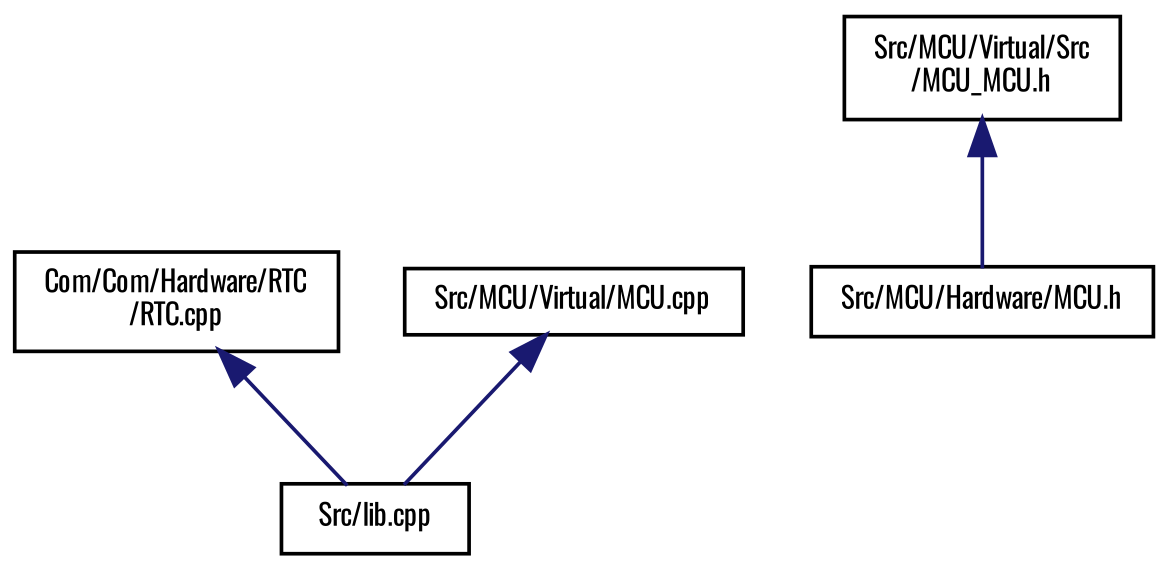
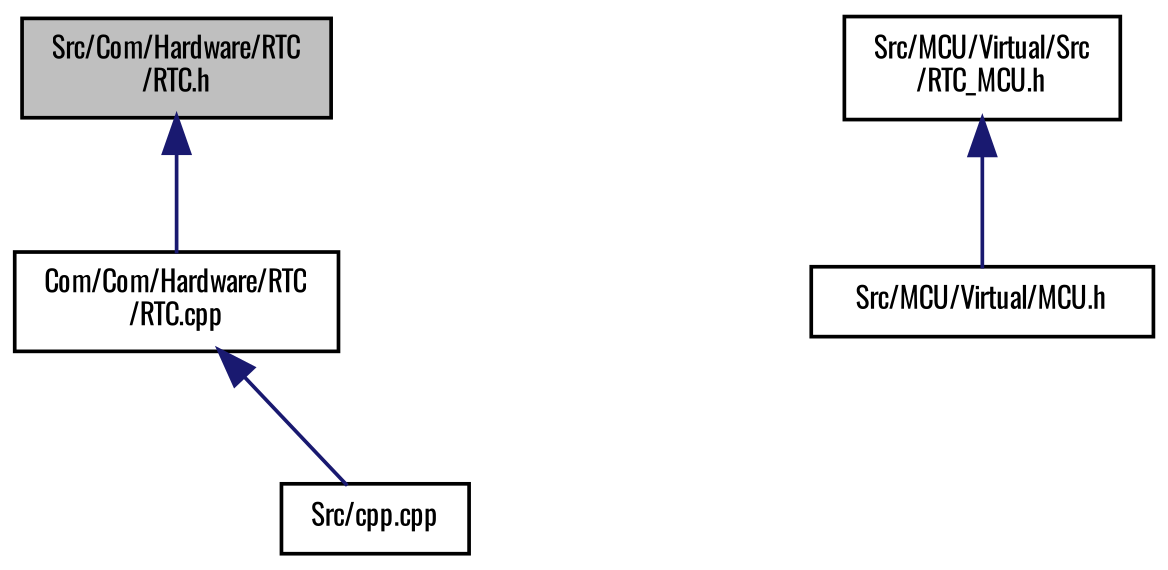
node "Src/Com/Hardware/RTC /RTC.h": added
node "Src/MCU/Virtual/Src /MCU_MCU.h": label "Src/MCU/Virtual/Src /MCU_MCU.h" -> "Src/MCU/Virtual/Src /RTC_MCU.h"
node "Src/MCU/Virtual/MCU.cpp": removed
node "Src/MCU/Hardware/MCU.h": label "Src/MCU/Hardware/MCU.h" -> "Src/MCU/Virtual/MCU.h"
node "Src/lib.cpp": label "Src/lib.cpp" -> "Src/cpp.cpp"
